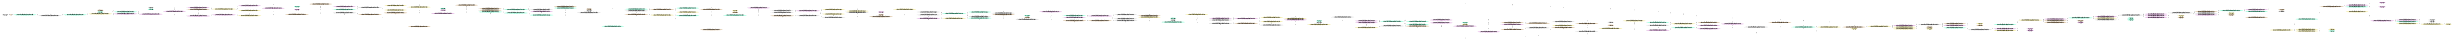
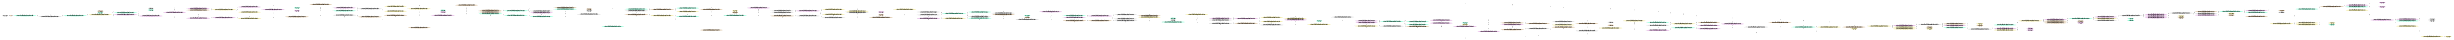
node "q(23) (d=2), op=in": removed
